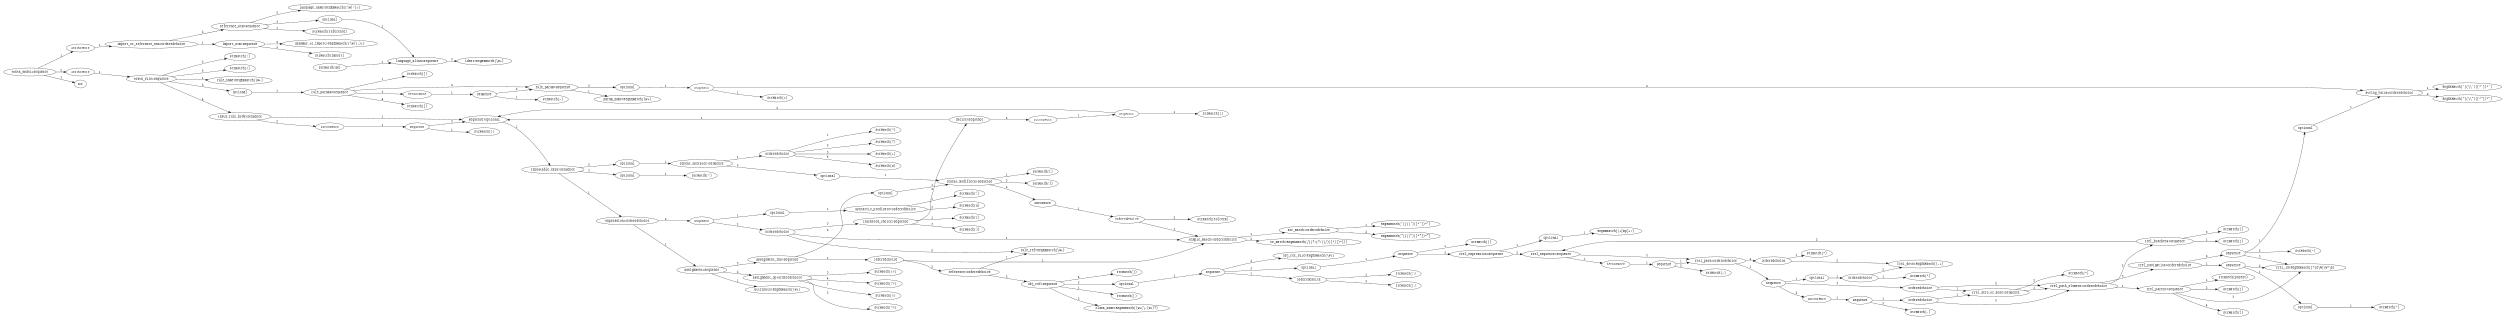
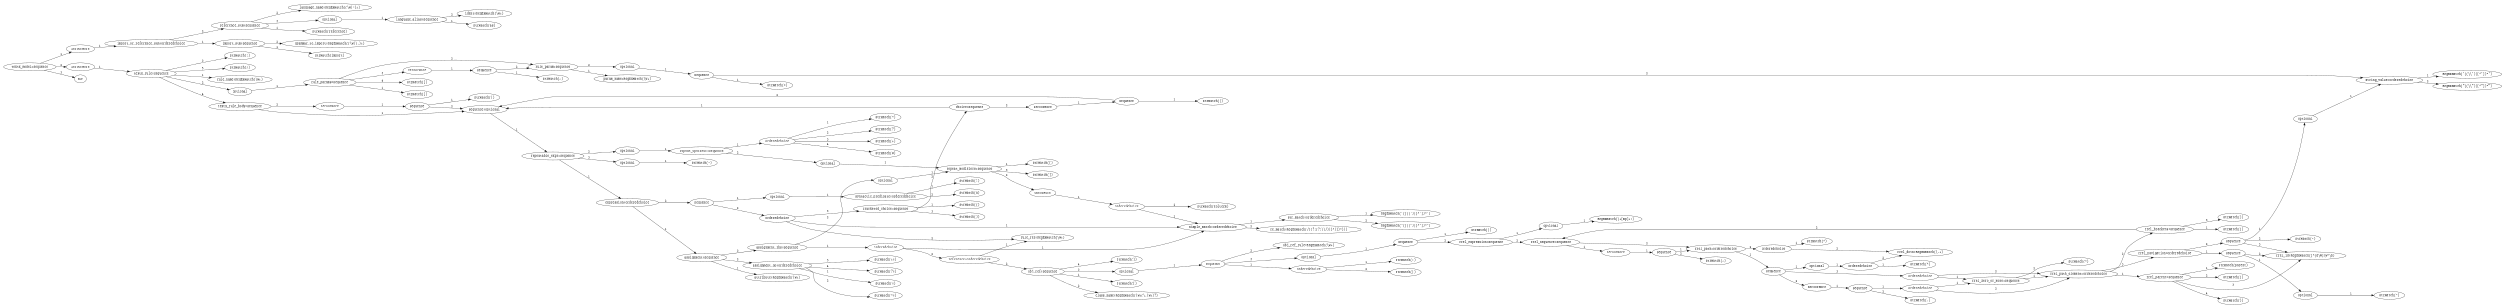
edge "StrMatch(as)" -> "language_alias=Sequence": reversed
